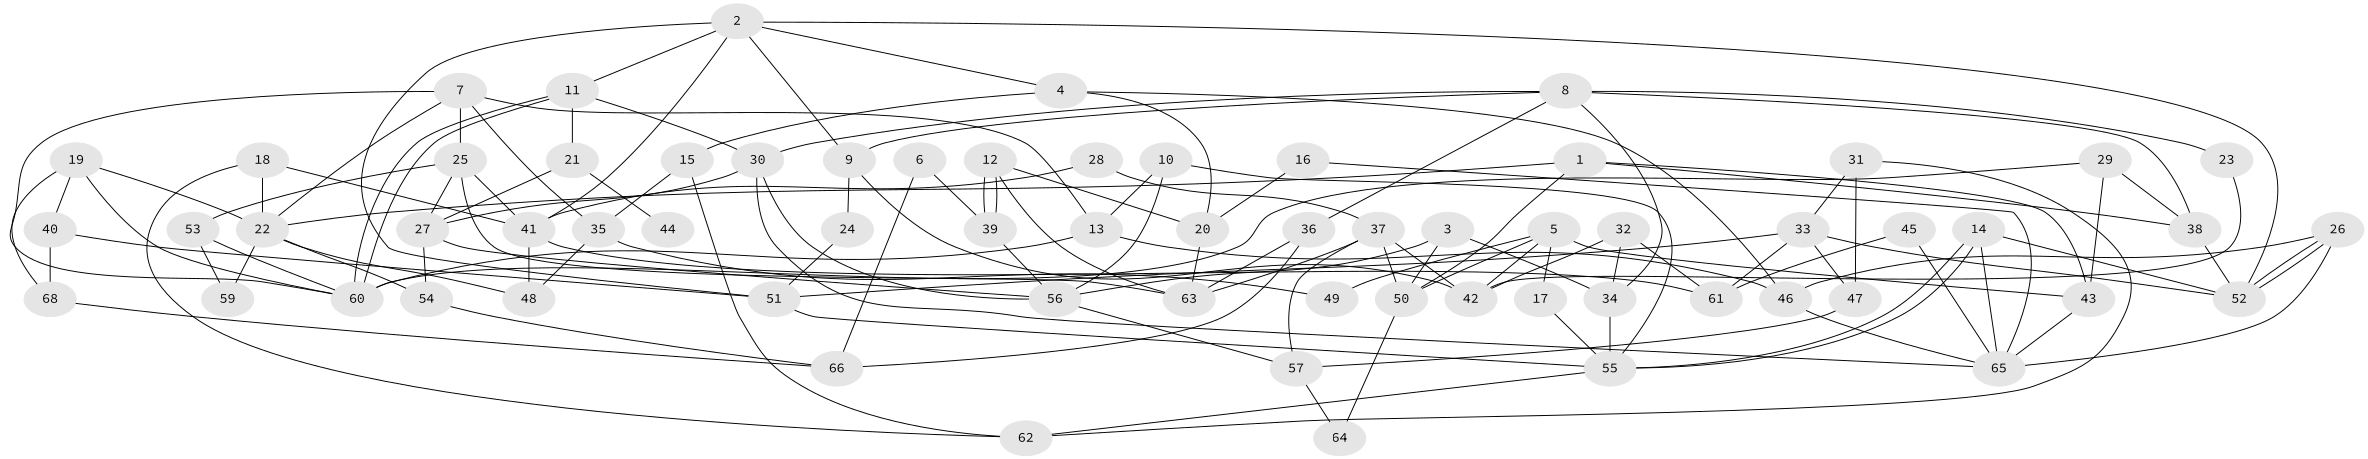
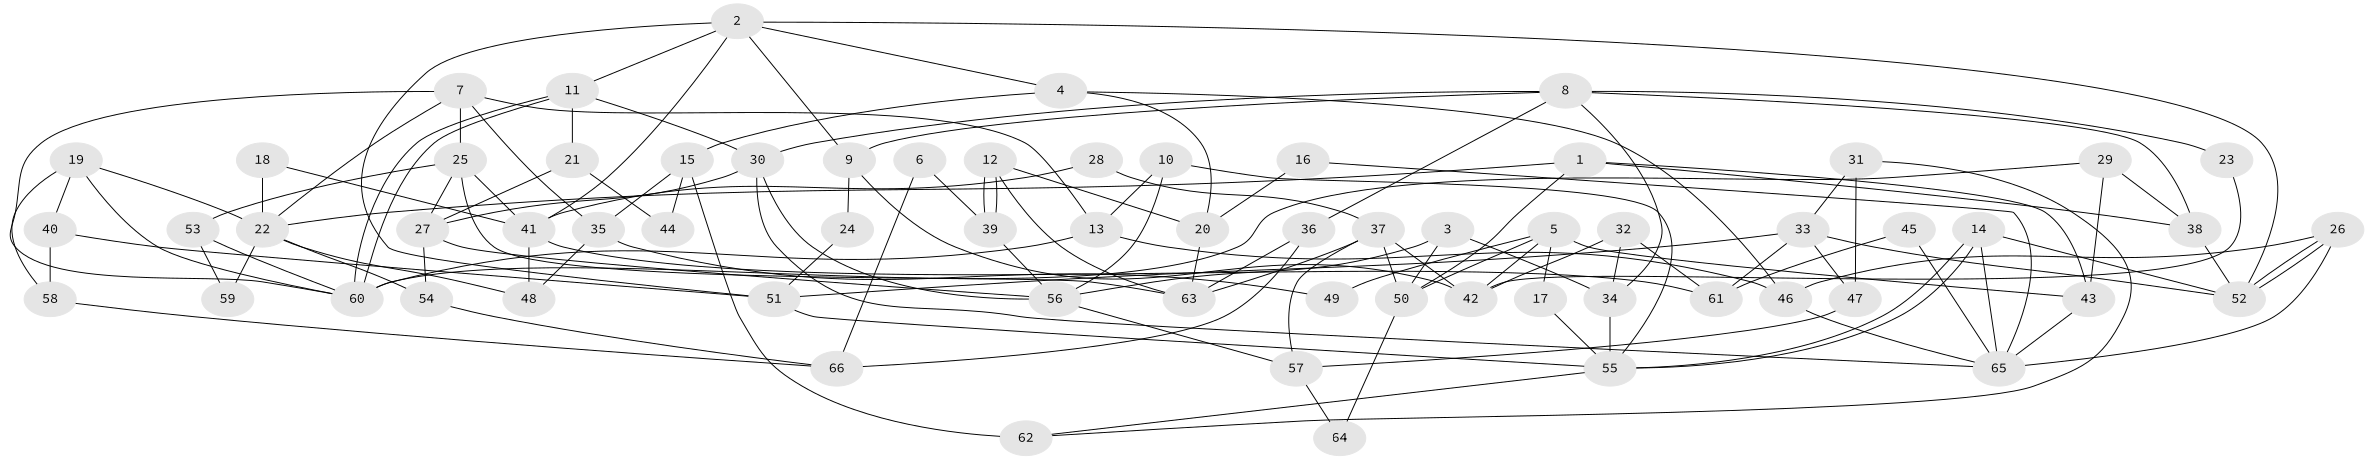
edge "15" -- "44": added
node "68": label "68" -> "58"
edge "18" -- "62": removed
